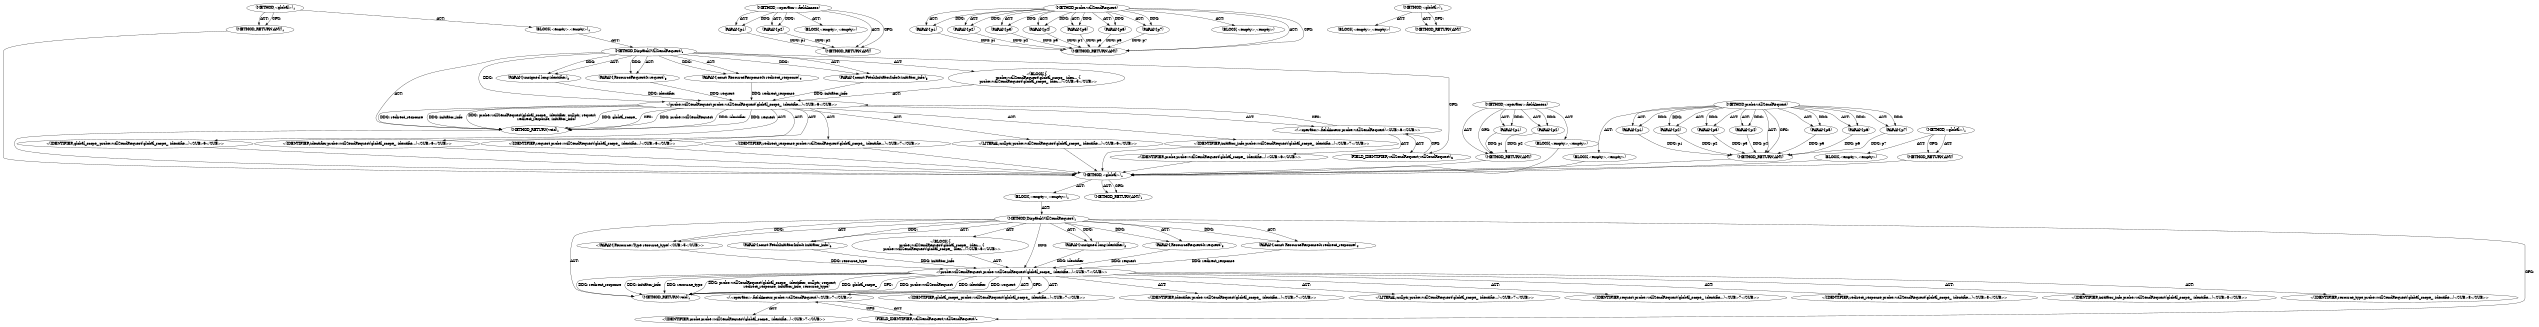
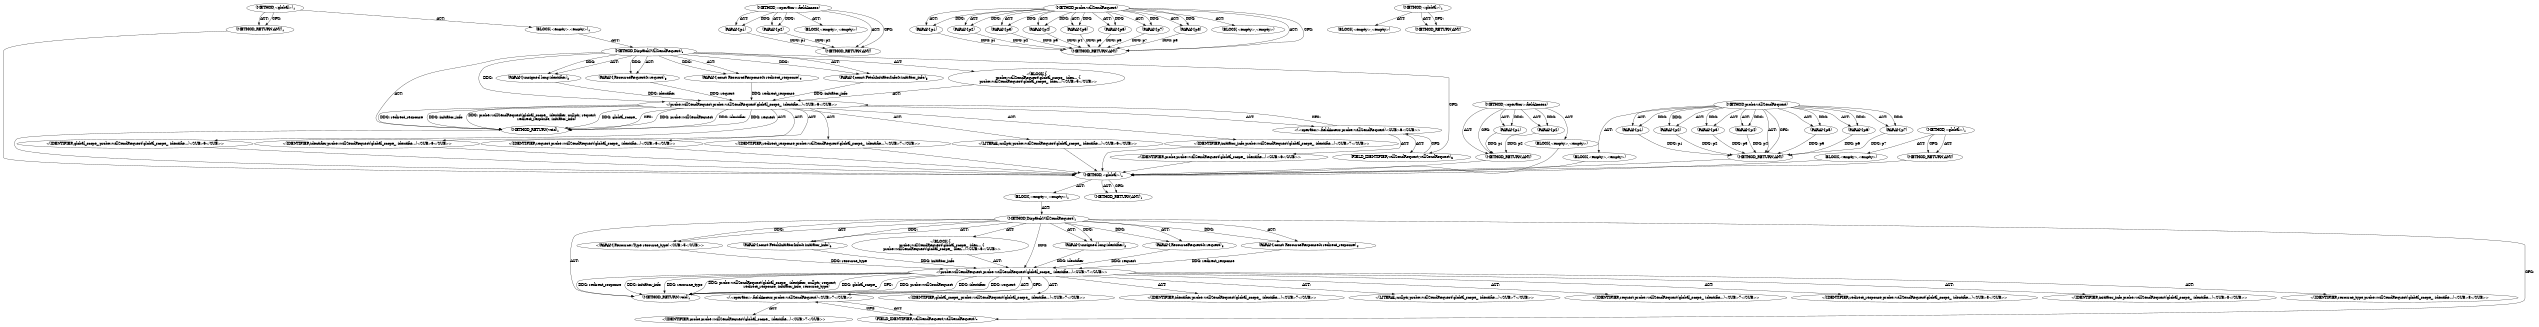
node "(PARAM,p8)": added
